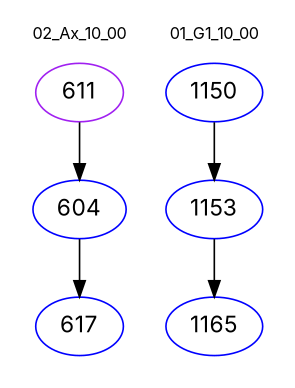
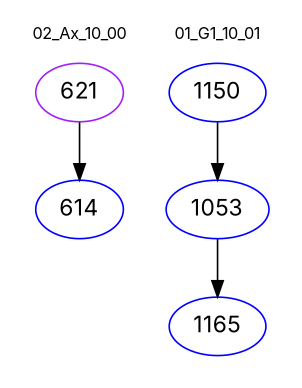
cluster "01_G1_10_00": label "01_G1_10_00" -> "01_G1_10_01"
node "611": label "611" -> "621"
node "604": label "604" -> "614"
node "1153": label "1153" -> "1053"
node "617": removed
